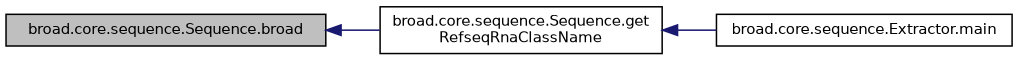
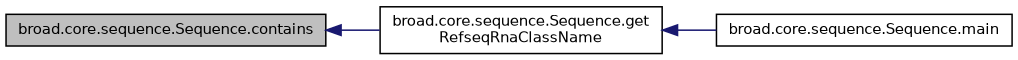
node "broad.core.sequence.Sequence.broad": label "broad.core.sequence.Sequence.broad" -> "broad.core.sequence.Sequence.contains"
node "broad.core.sequence.Extractor.main": label "broad.core.sequence.Extractor.main" -> "broad.core.sequence.Sequence.main"
